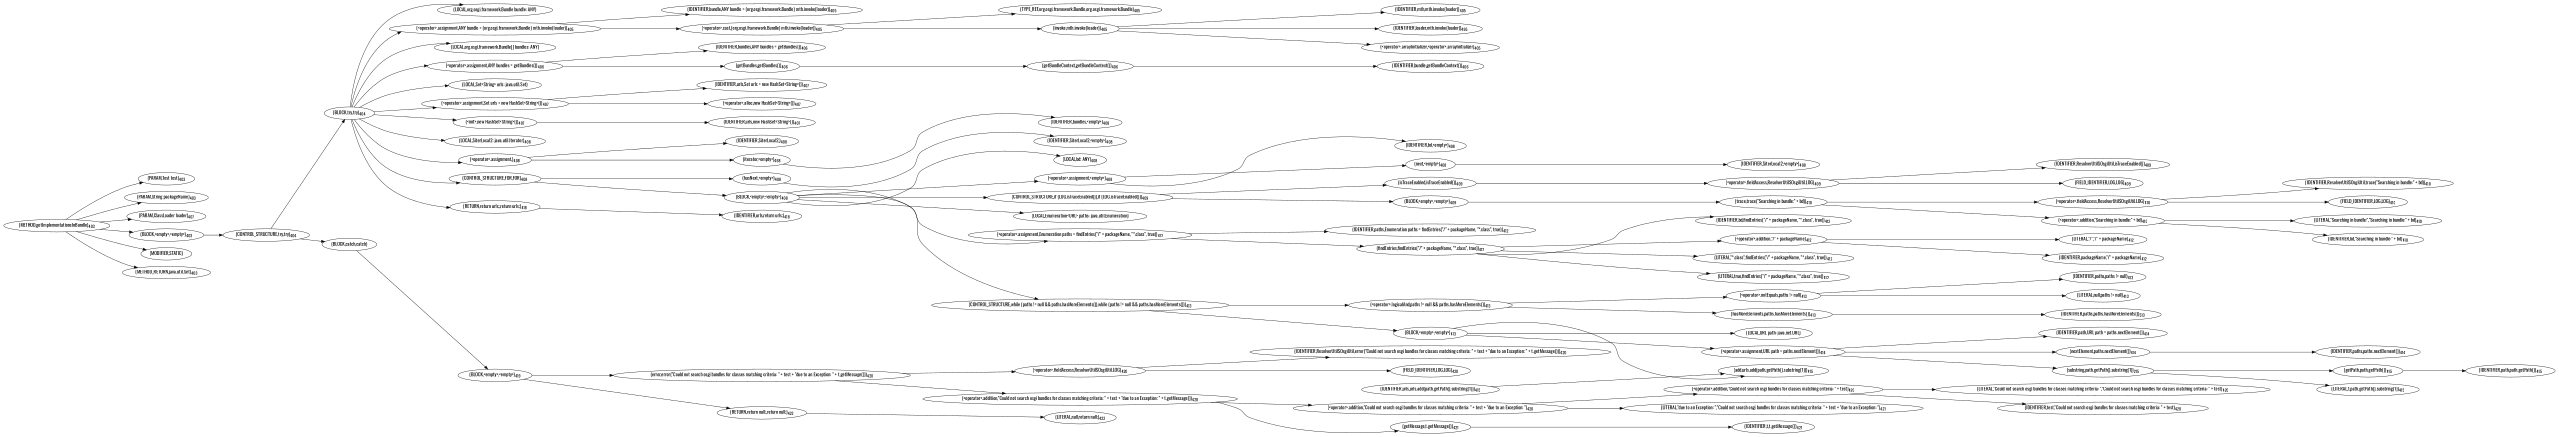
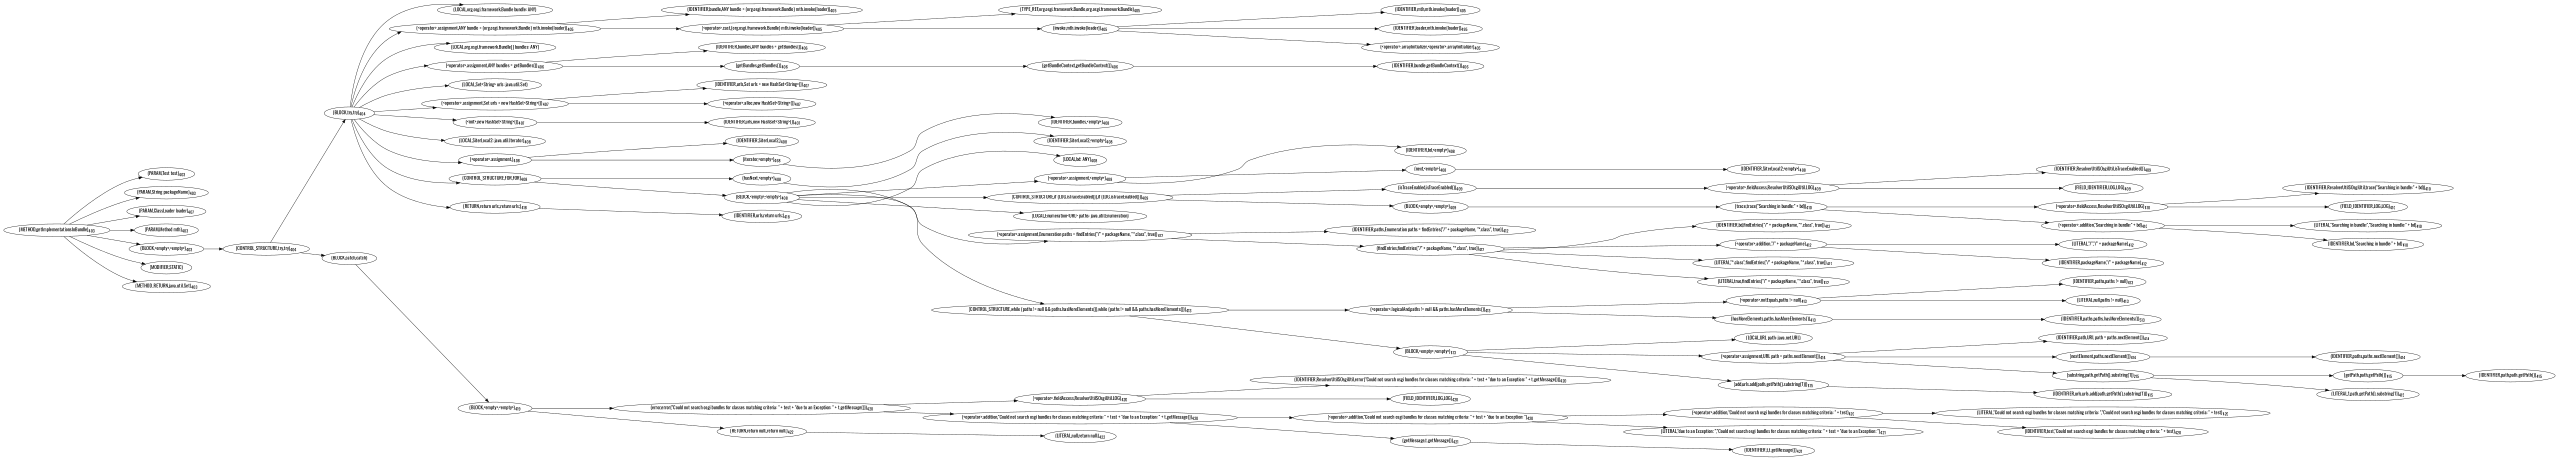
node "(PARAM,Method mth)": added
edge "(IDENTIFIER,urls,urls.add(path.getPath().substring(1)))" -> "(add,urls.add(path.getPath().substring(1)))": reversed
